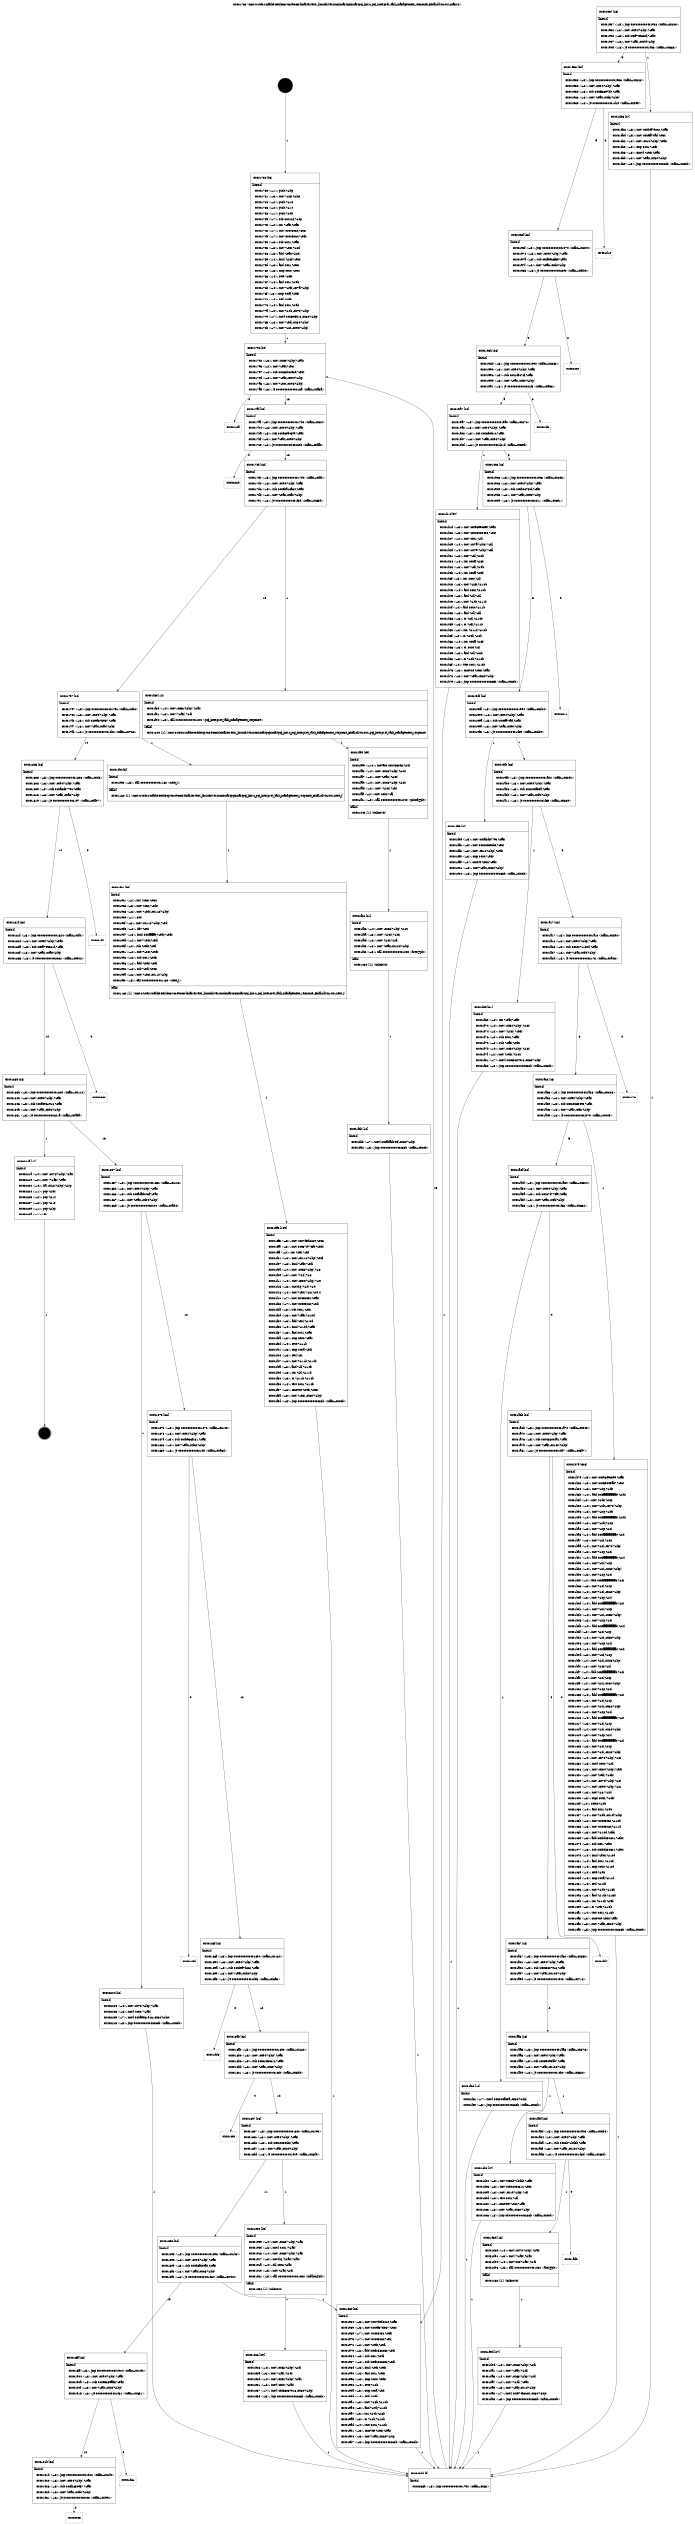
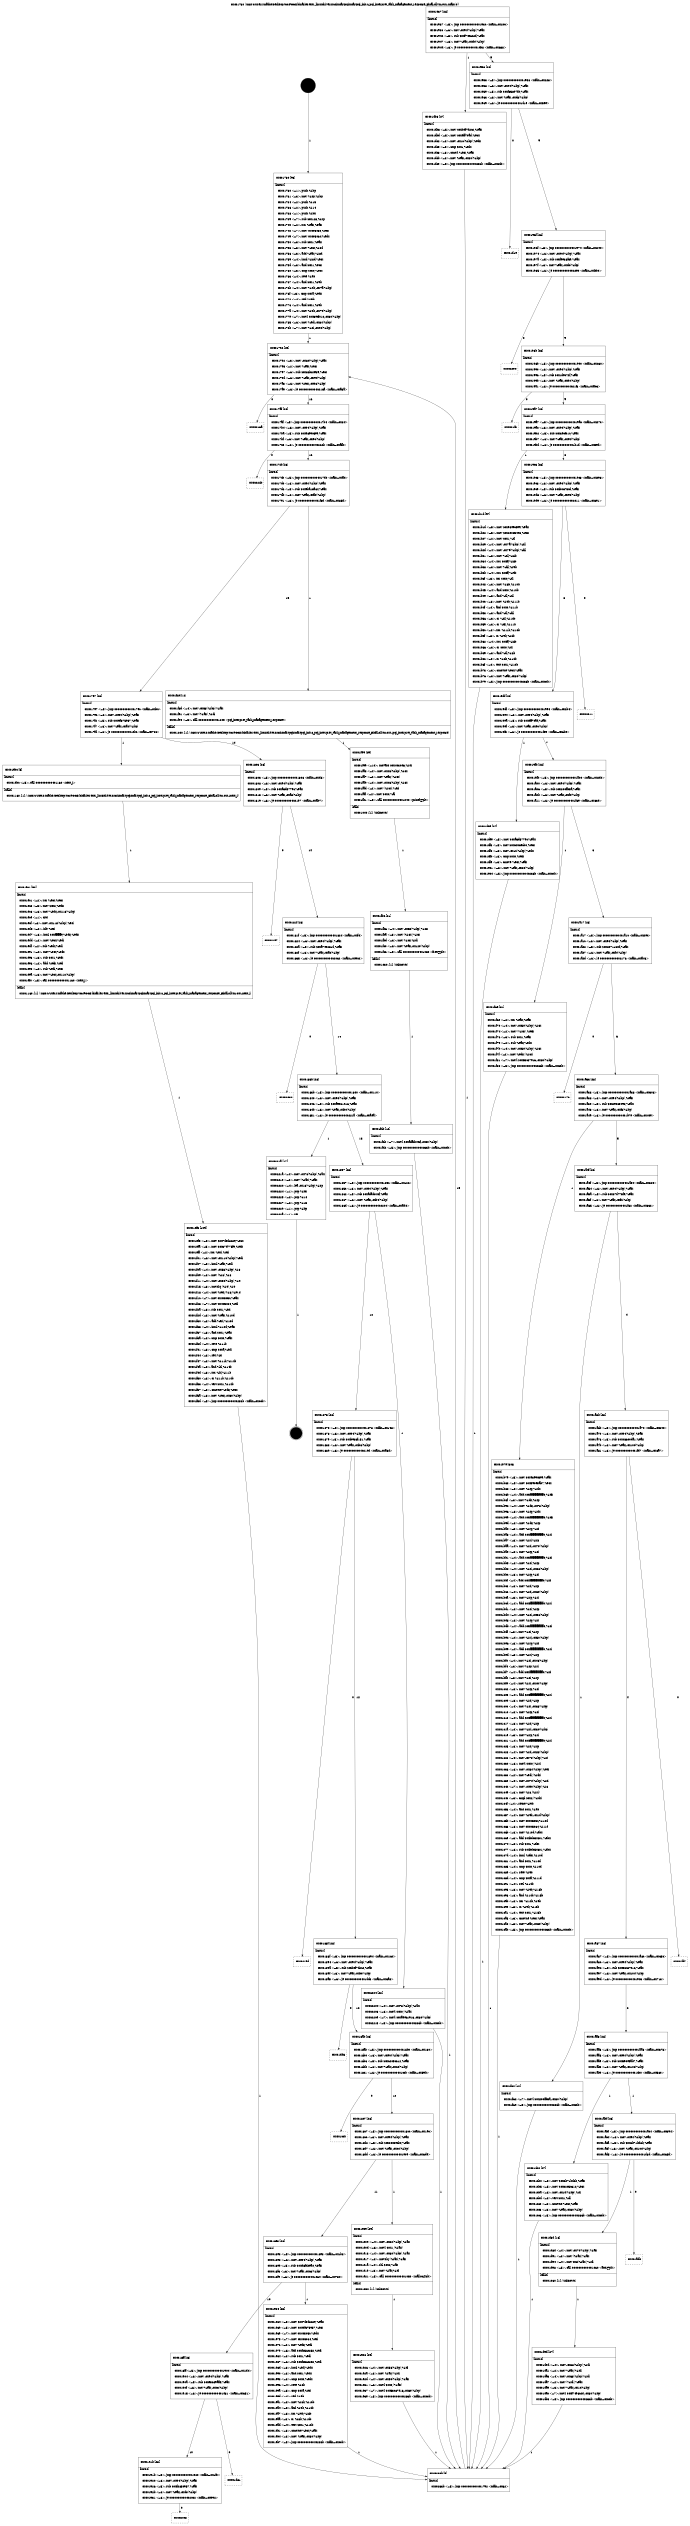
edge "0x401b1d [97]" -> "0x401e64 [88]": now "0x401b1d [97]" -> "0x40233b [5]"
